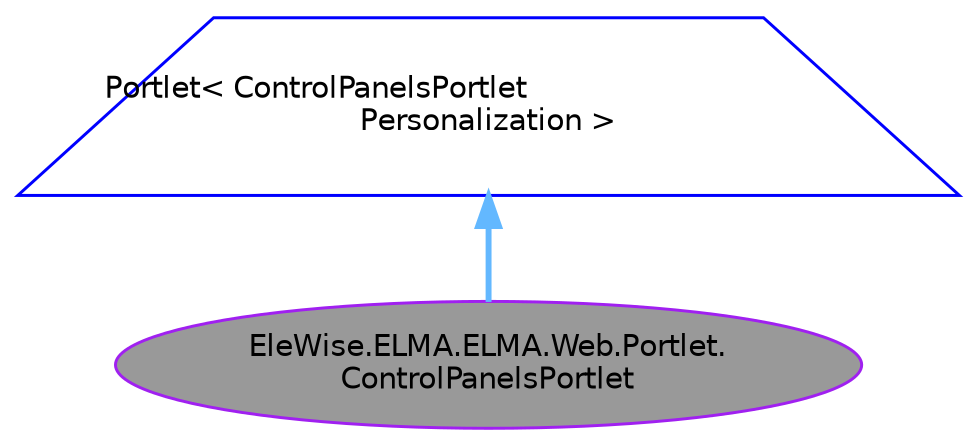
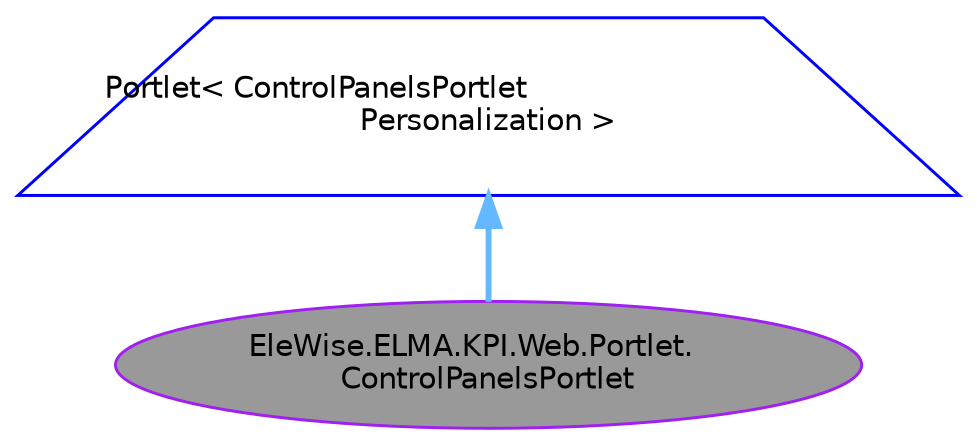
node "EleWise.ELMA.ELMA.Web.Portlet. ControlPanelsPortlet": label "EleWise.ELMA.ELMA.Web.Portlet. ControlPanelsPortlet" -> "EleWise.ELMA.KPI.Web.Portlet. ControlPanelsPortlet"
